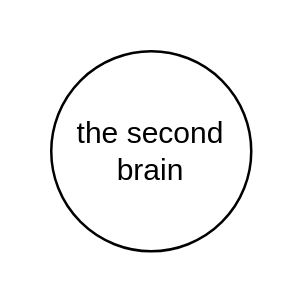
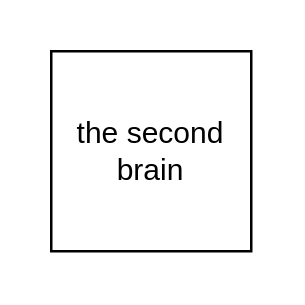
node "the second brain": shape ellipse -> rectangle
